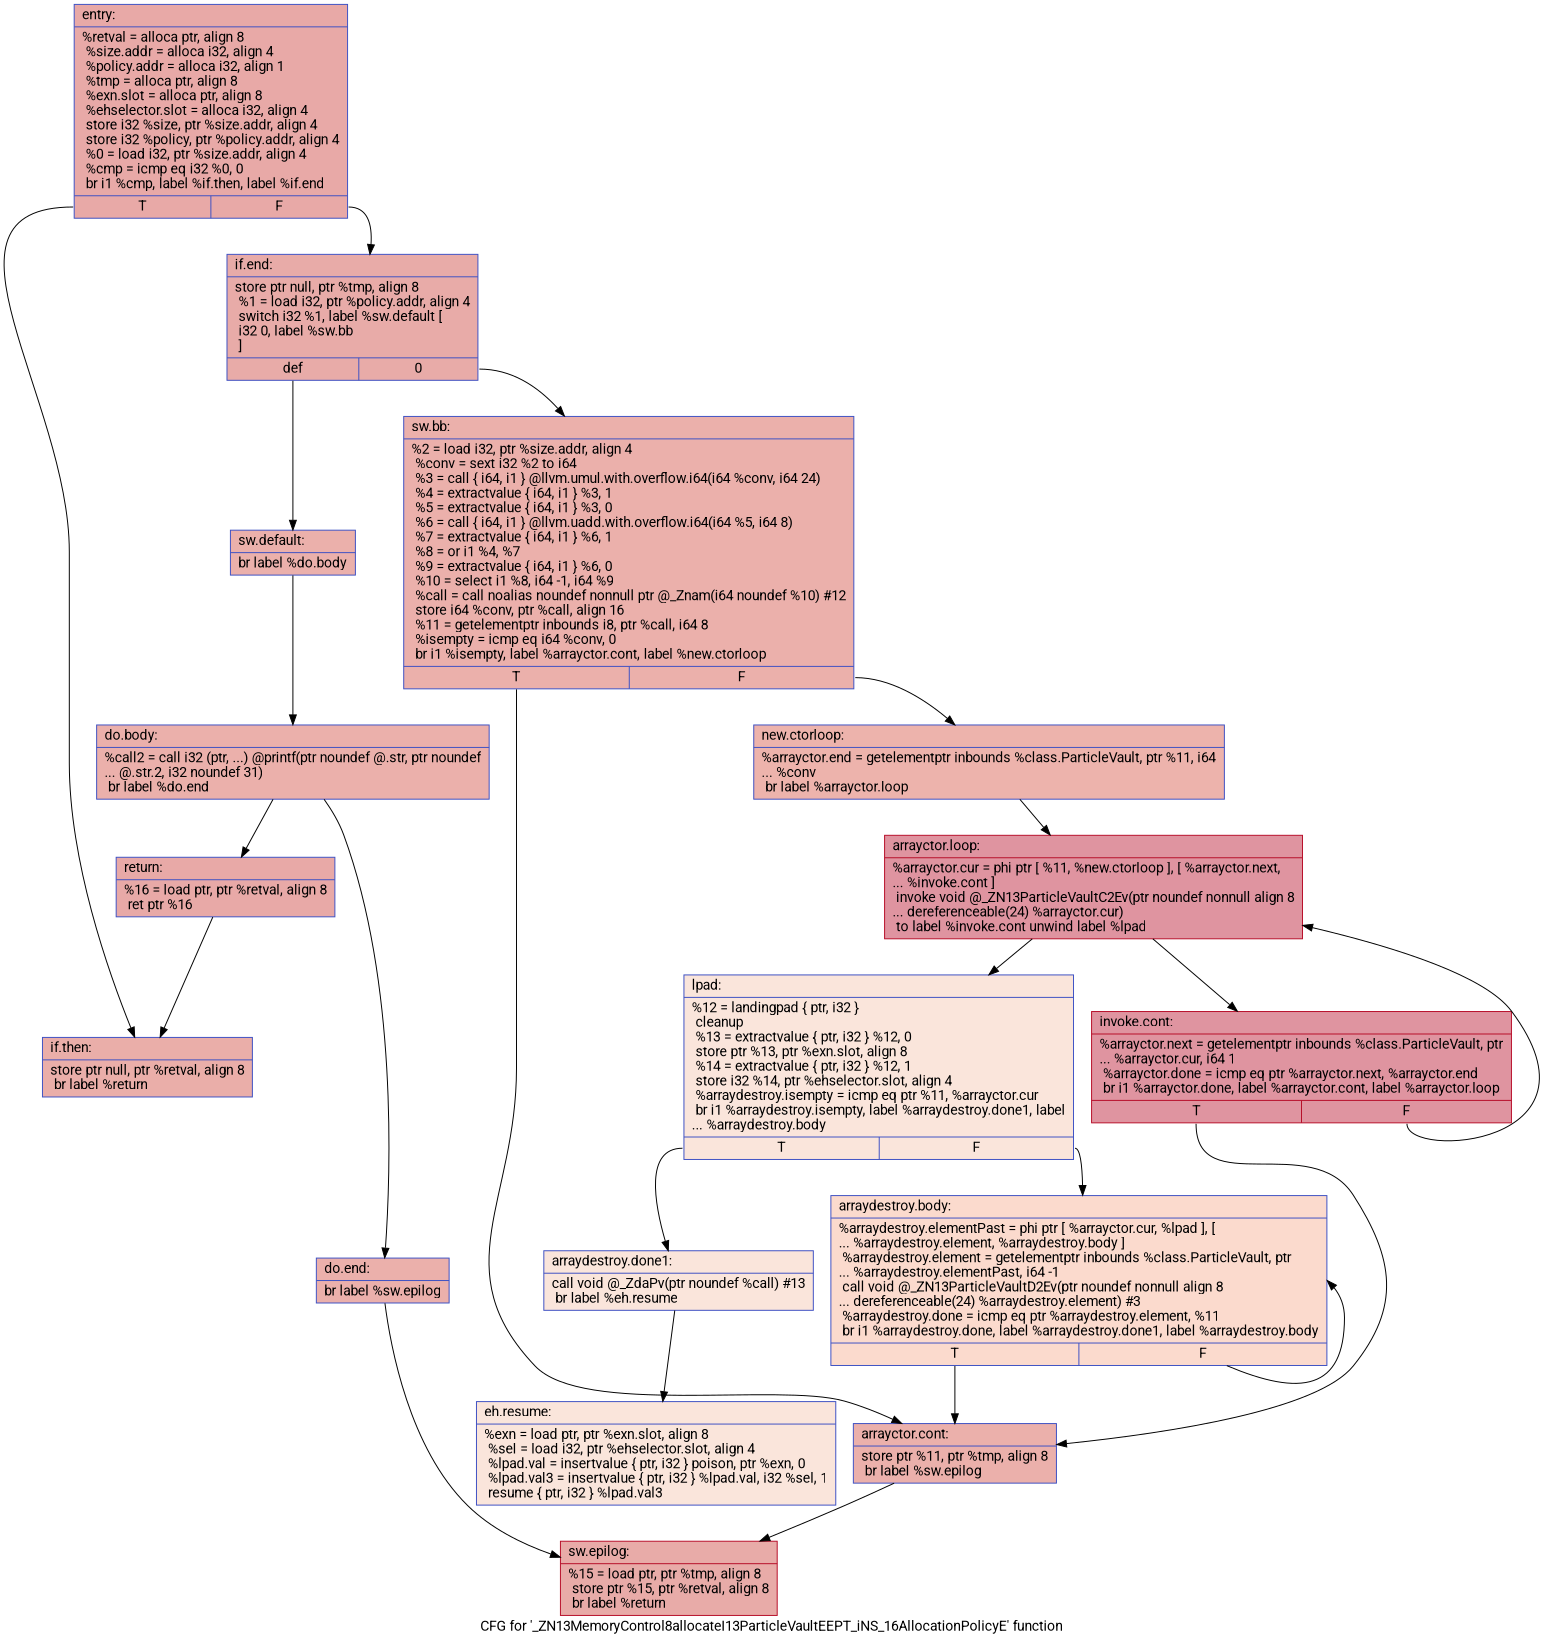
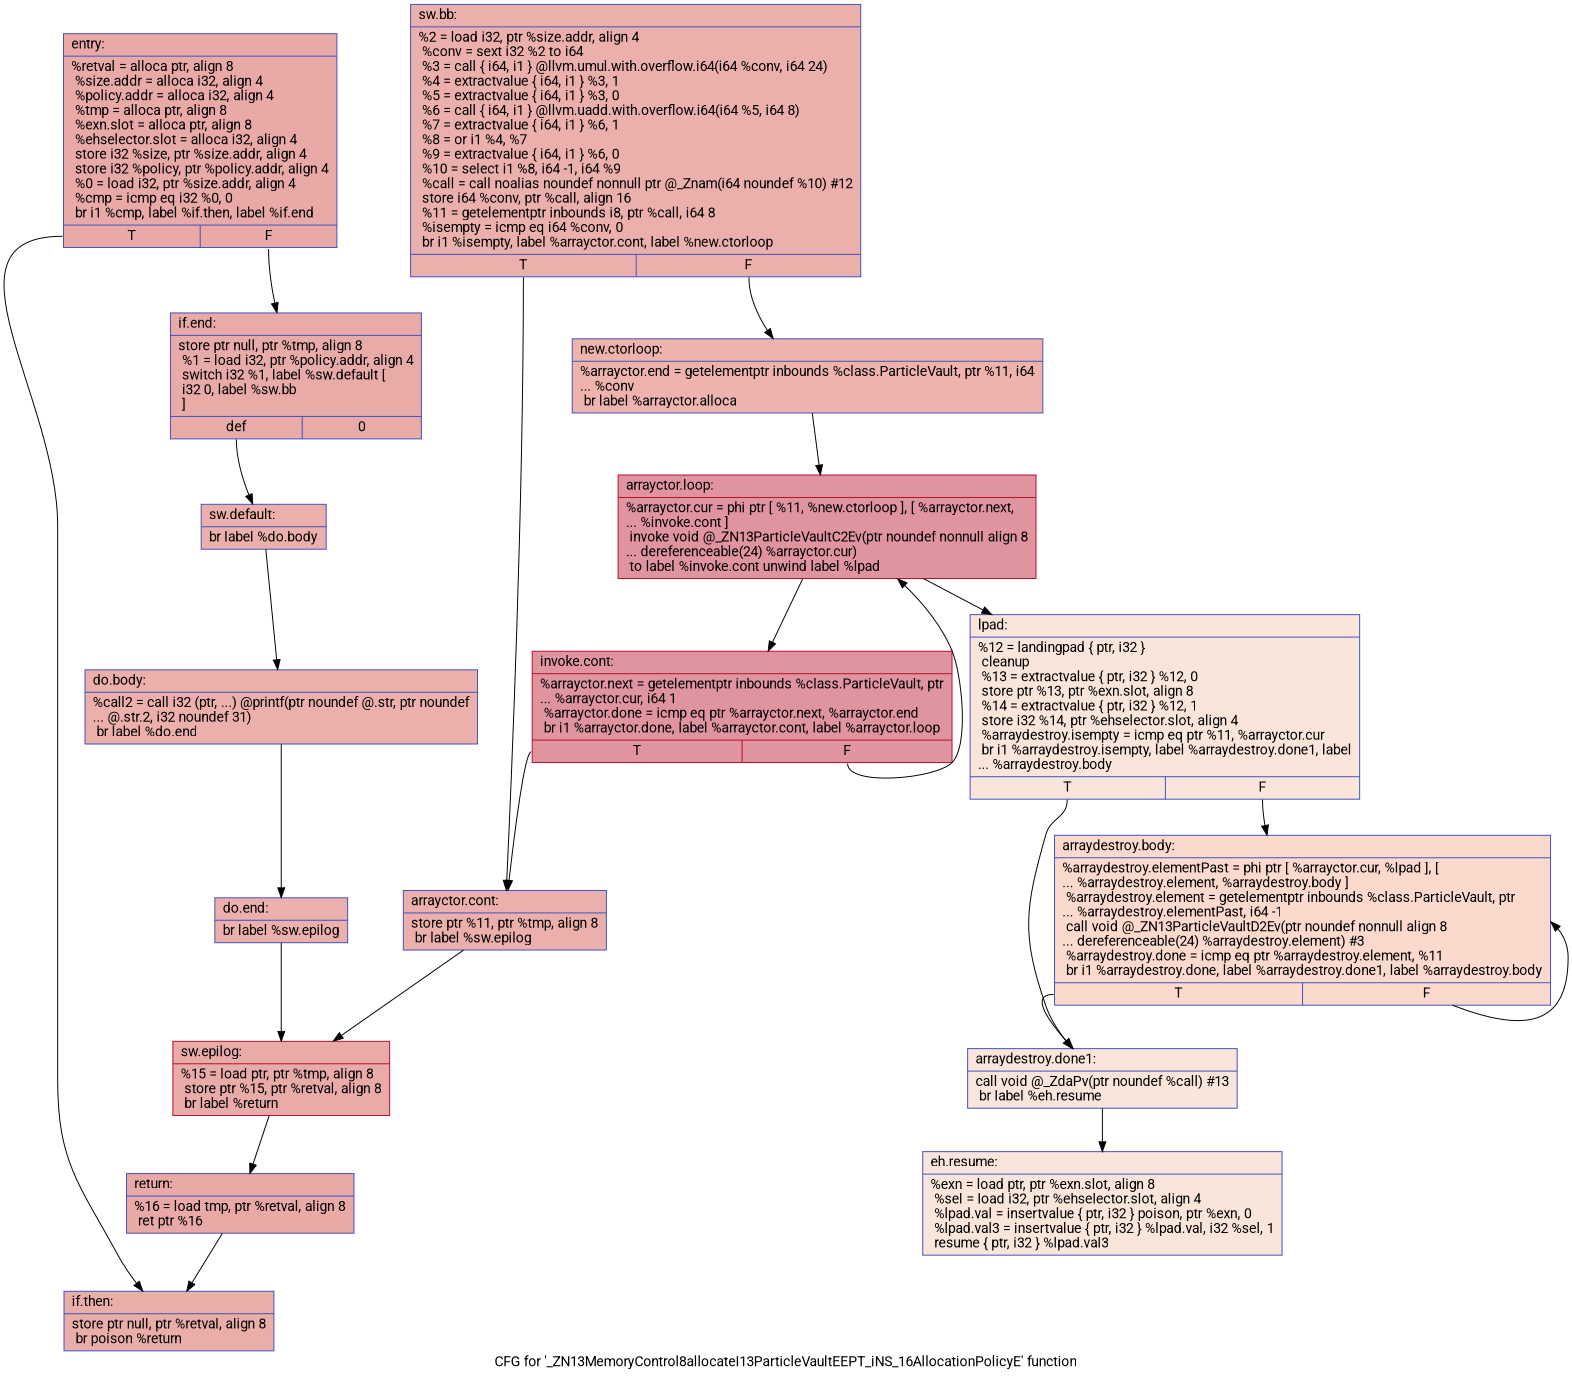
node "entry:": text "%policy.addr = alloca i32, align 1" -> "%policy.addr = alloca i32, align 4"
edge "if.end:" -> "sw.bb:": removed
node "new.ctorloop:": text "br label %arrayctor.loop" -> "br label %arrayctor.alloca"
edge "do.body:" -> "return:": now "sw.epilog:" -> "return:"
node "return:": text "%16 = load ptr, ptr %retval, align 8" -> "%16 = load tmp, ptr %retval, align 8"
node "if.then:": text "br label %return" -> "br poison %return"
edge "arraydestroy.body:" -> "arrayctor.cont:": now "arraydestroy.body:" -> "arraydestroy.done1:"
